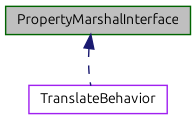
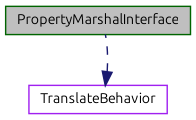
edge "TranslateBehavior" -> "PropertyMarshalInterface": reversed
